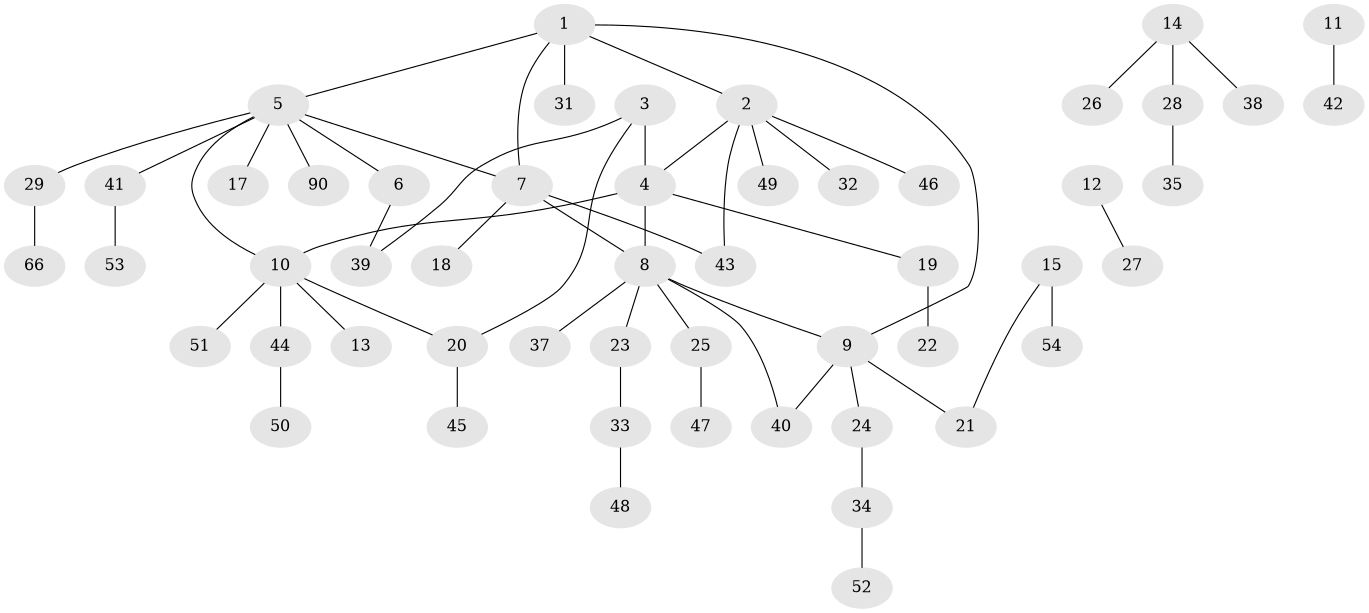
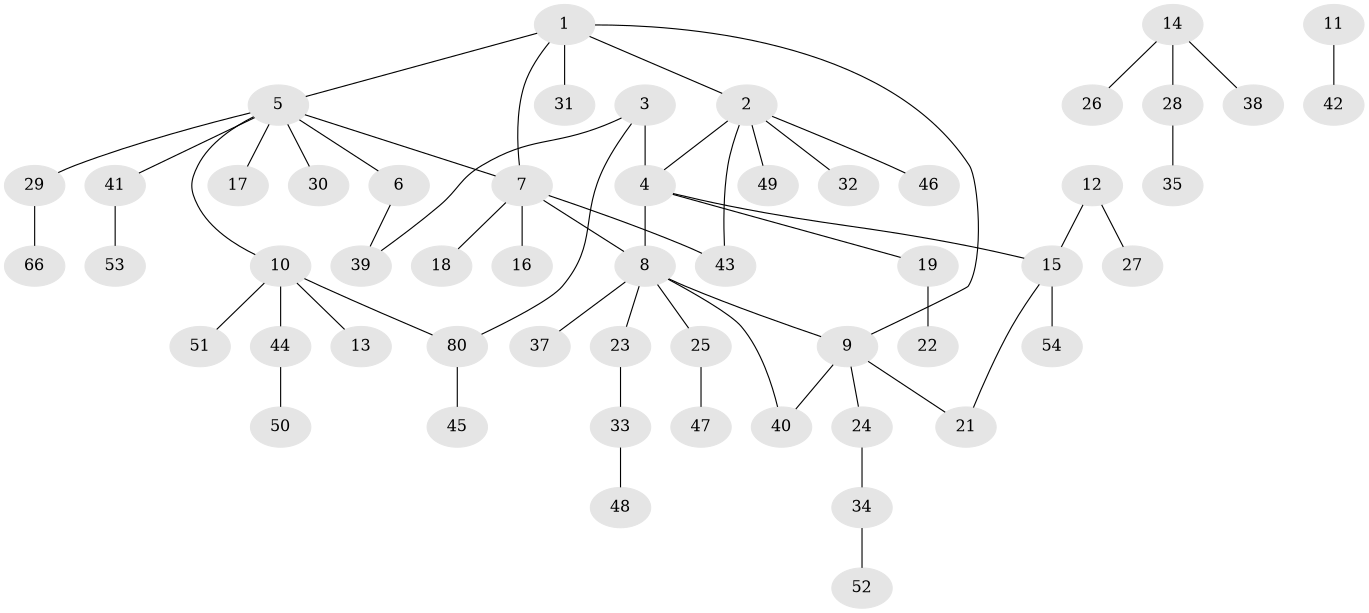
node "90": label "90" -> "30"
edge "4" -- "10": now "4" -- "15"
edge "12" -- "15": added
node "16": added
node "20": label "20" -> "80"
